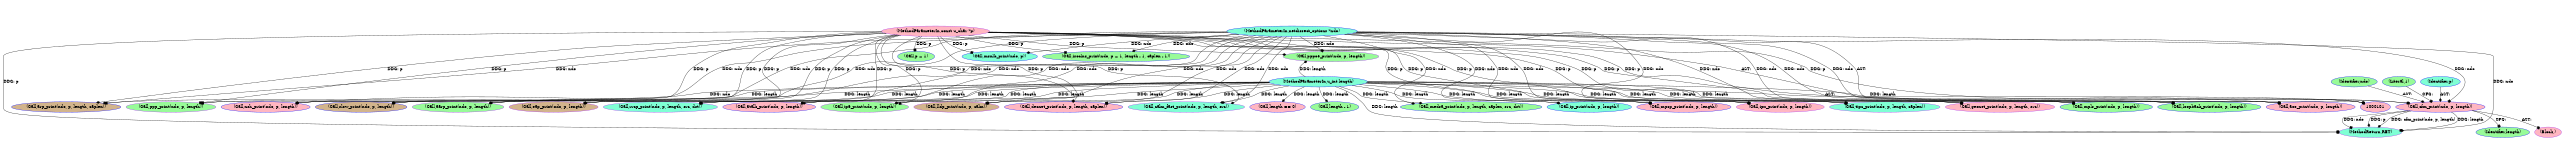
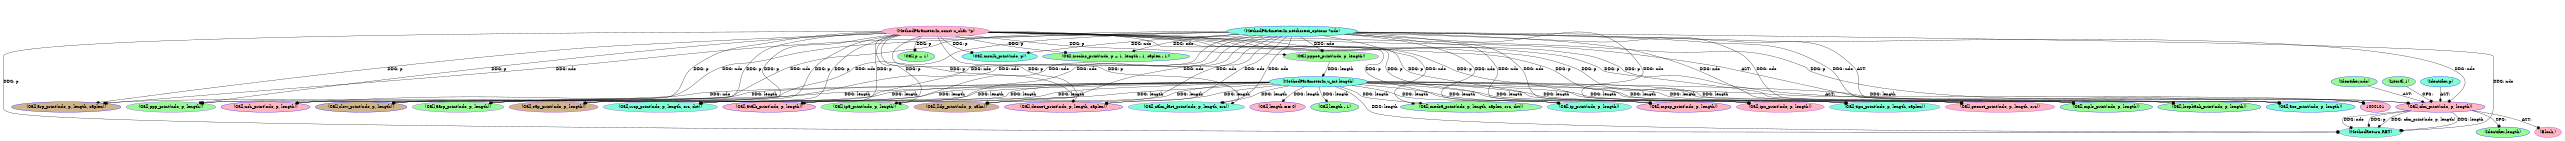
edge "(MethodParameterIn,netdissect_options *ndo)" -> "(Call,loopback_print(ndo, p, length))": removed, label "DDG: ndo"
edge "(MethodParameterIn,const u_char *p)" -> "(Call,ip_print(ndo, p, length))": added, label "DDG: p"
edge "(MethodParameterIn,u_int length)" -> "(Call,pppoe_print(ndo, p, length))": reversed
node "(Call,ip_print(ndo, p, length))": color blue -> purple
node "(Call,aoe_print(ndo, p, length))": fillcolor lightpink -> aquamarine
